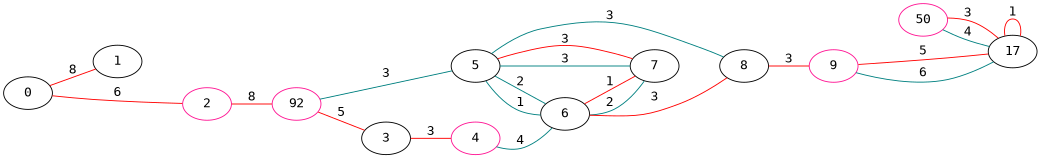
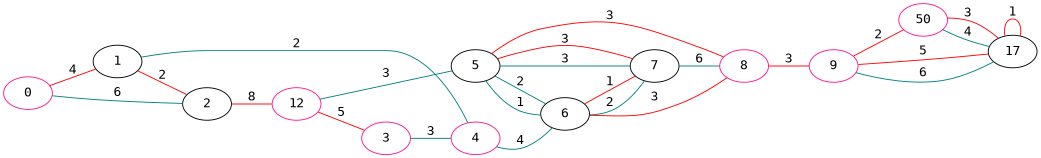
edge "5" -- "8": color teal -> red
edge "50" -- "9": added, label "2"
edge "1" -- "4": added, label "2"
edge "7" -- "8": added, label "6"
node "8": color black -> deeppink
edge "1" -- "0": label "8" -> "4"
edge "1" -- "2": added, label "2"
node "0": color black -> deeppink
edge "0" -- "2": color red -> teal
node "2": color deeppink -> black
node "92": label "92" -> "12"
node "3": color black -> deeppink
edge "3" -- "4": color red -> teal
